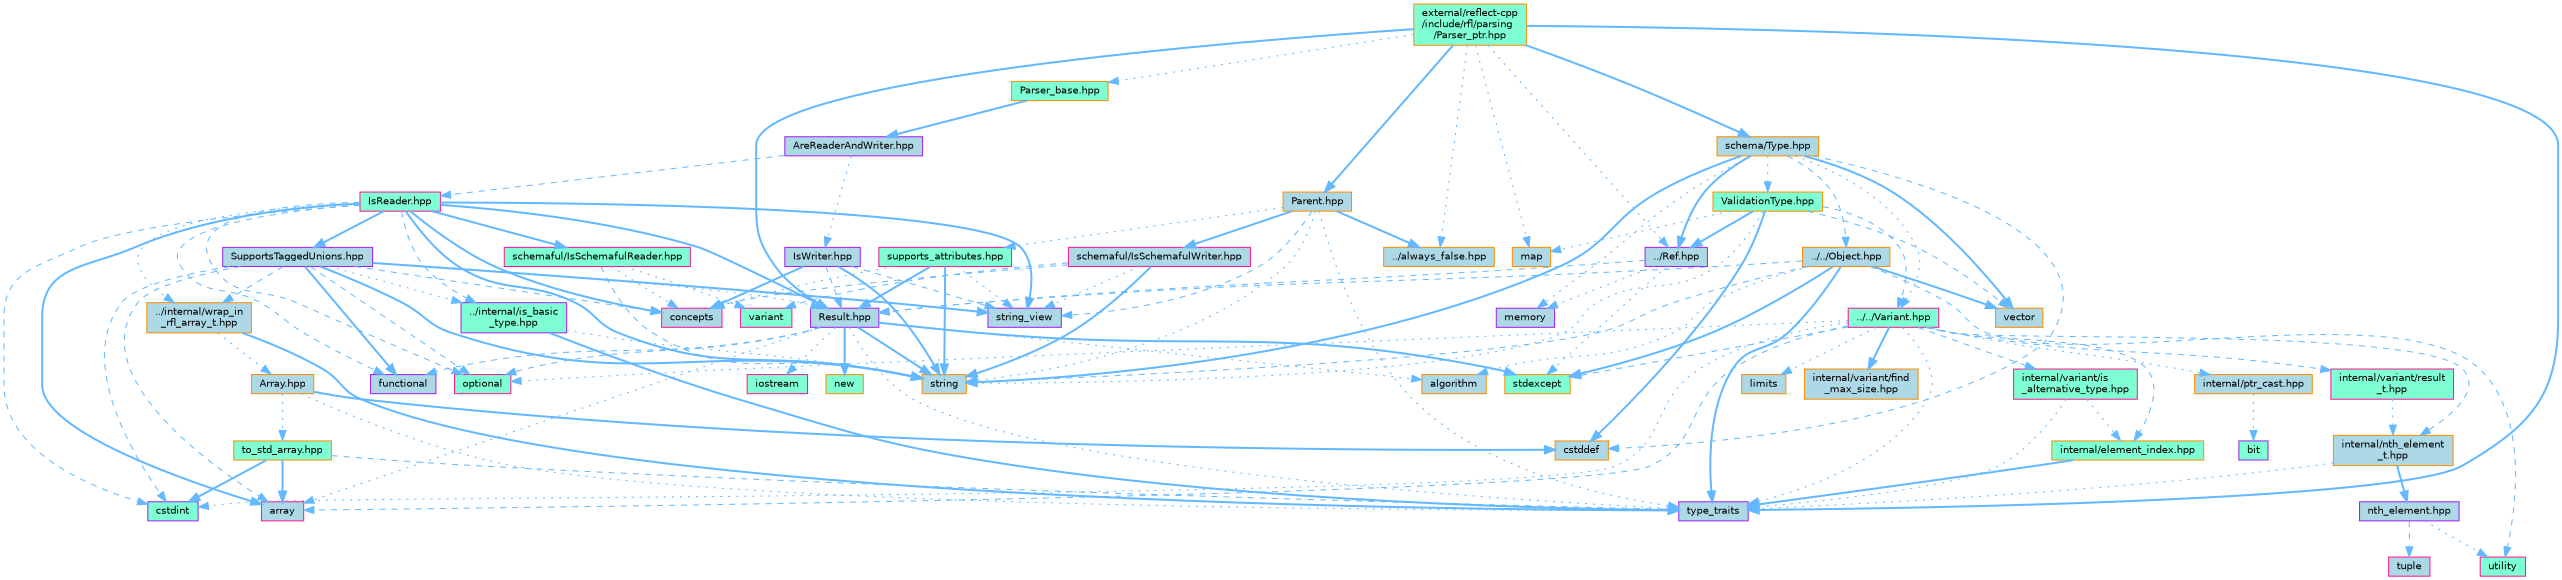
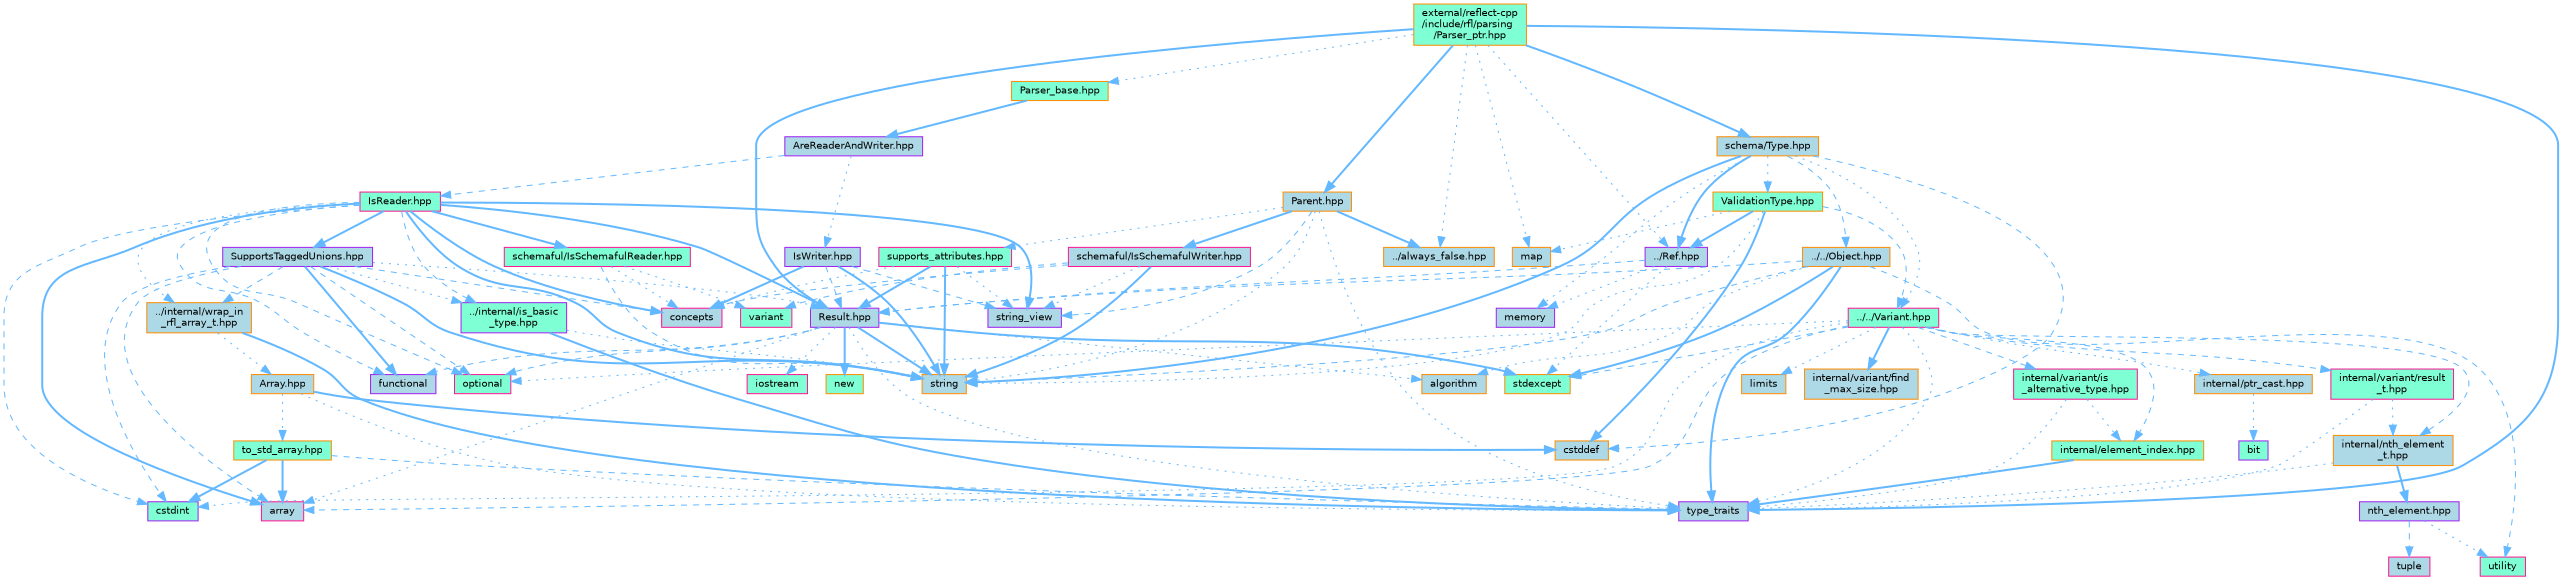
edge "SupportsTaggedUnions.hpp" -> "string_view": removed
node "vector": removed
edge "internal/variant/result _t.hpp" -> "type_traits": added
